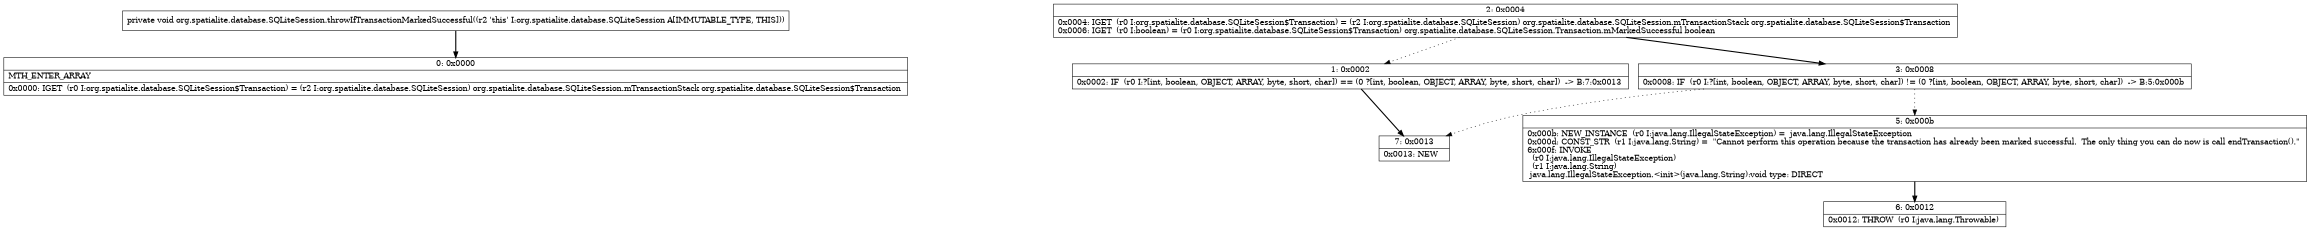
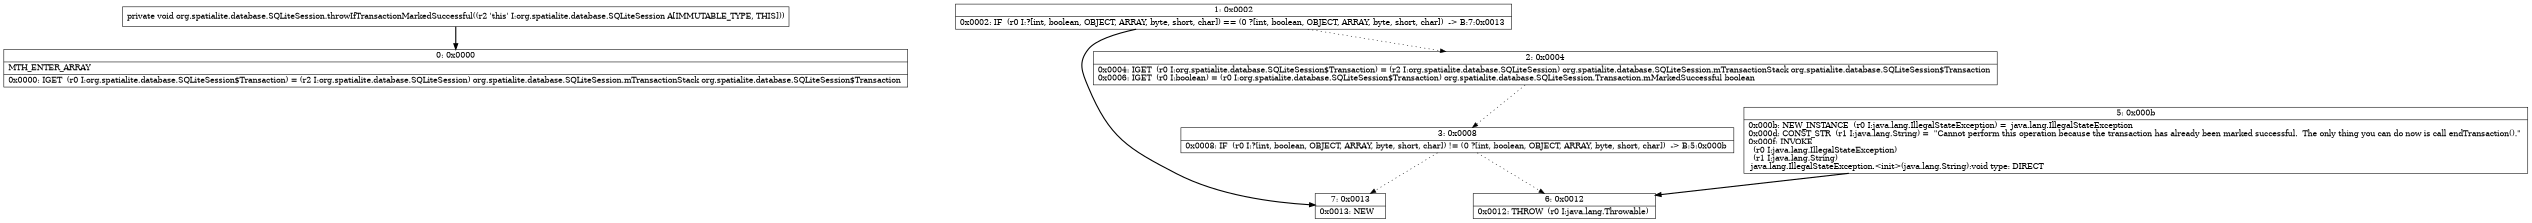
edge "2: 0x0004" -> "1: 0x0002": reversed
edge "2: 0x0004" -> "3: 0x0008": style bold -> dotted
edge "3: 0x0008" -> "5: 0x000b": now "3: 0x0008" -> "6: 0x0012"
node "5: 0x000b": text "6x000f: INVOKE" -> "0x000f: INVOKE"
